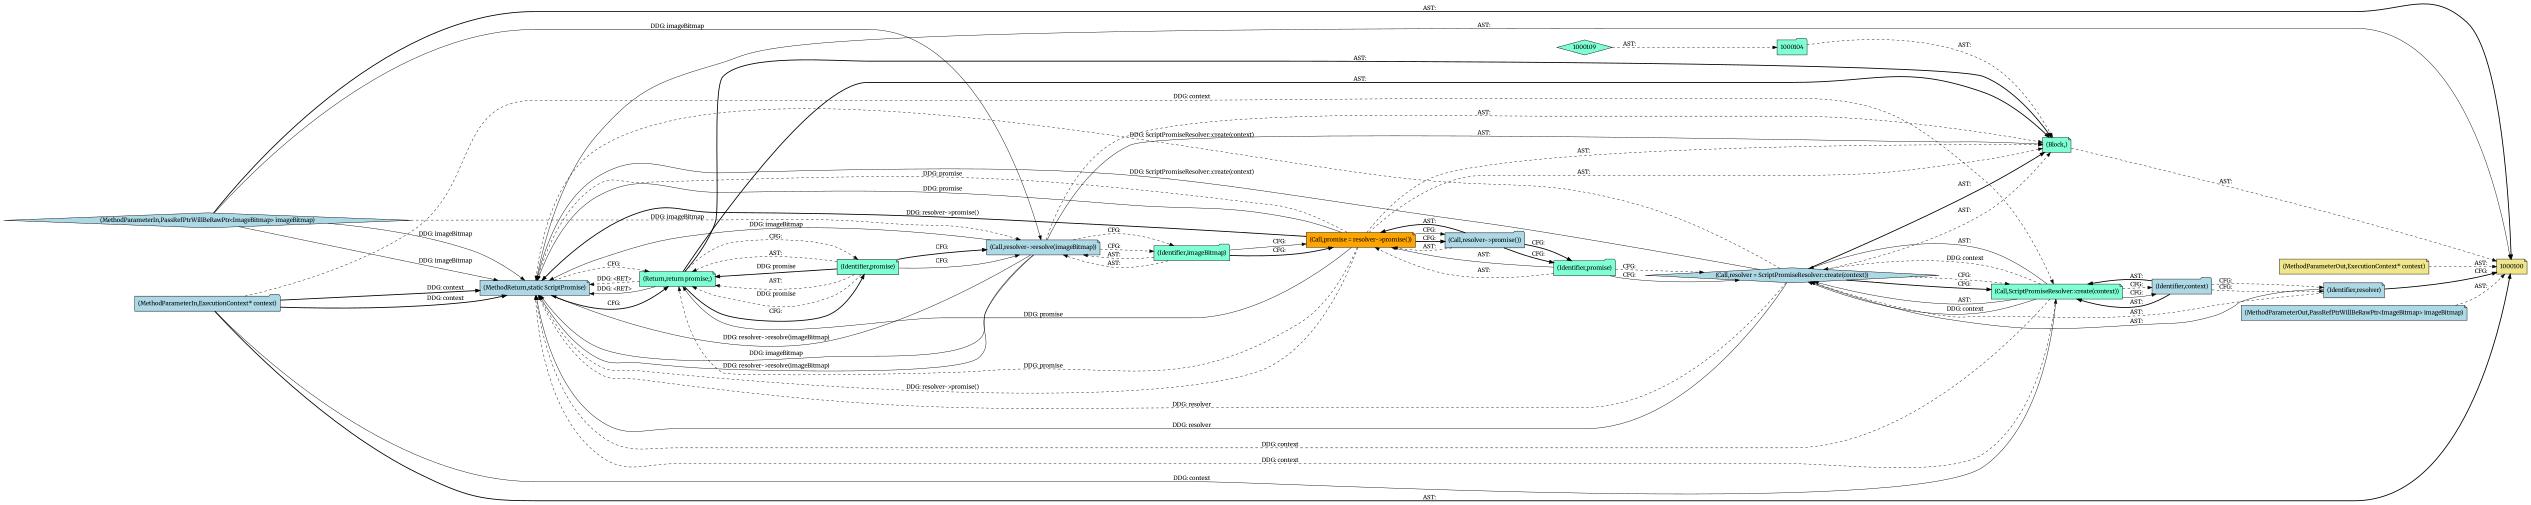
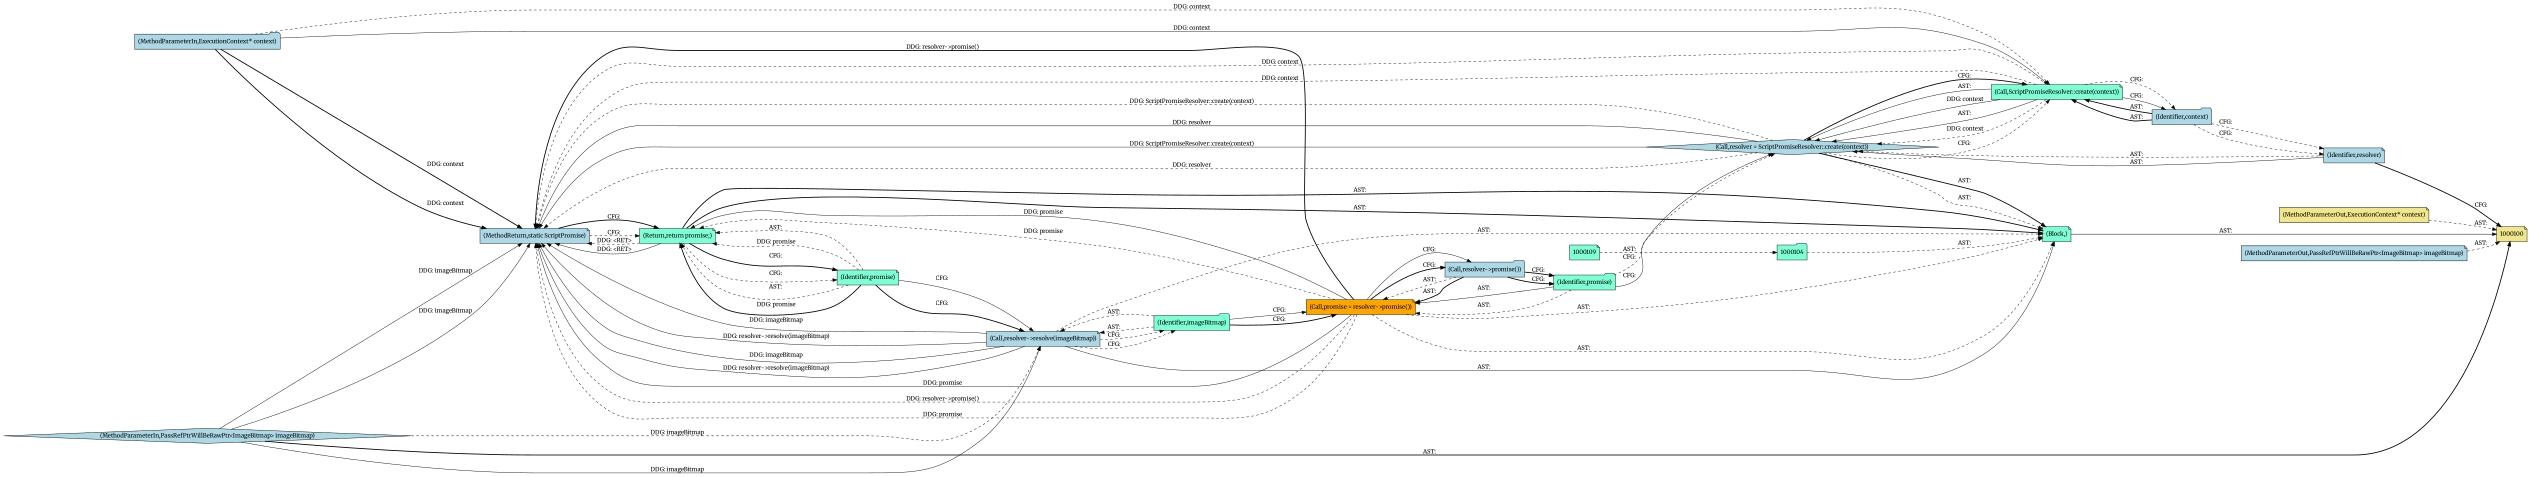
edge "(MethodReturn,static ScriptPromise)" -> "1000100": removed, label "AST:"
node "1000109": shape diamond -> note
edge "(Block,)" -> "1000100": style dashed -> solid
edge "(MethodParameterIn,ExecutionContext* context)" -> "1000100": removed, label "AST:"
